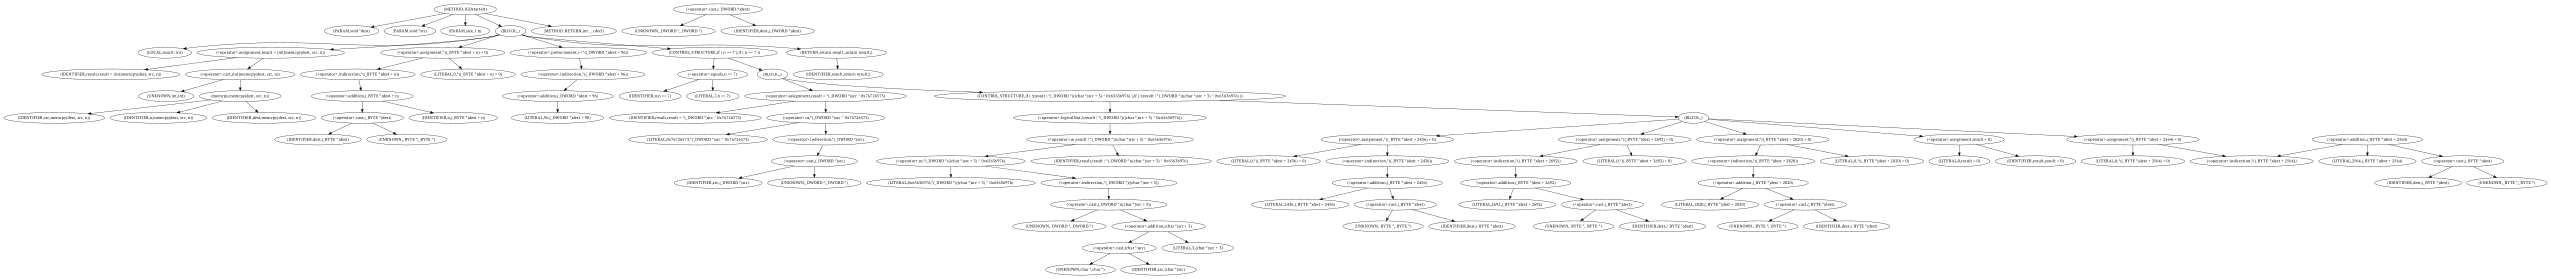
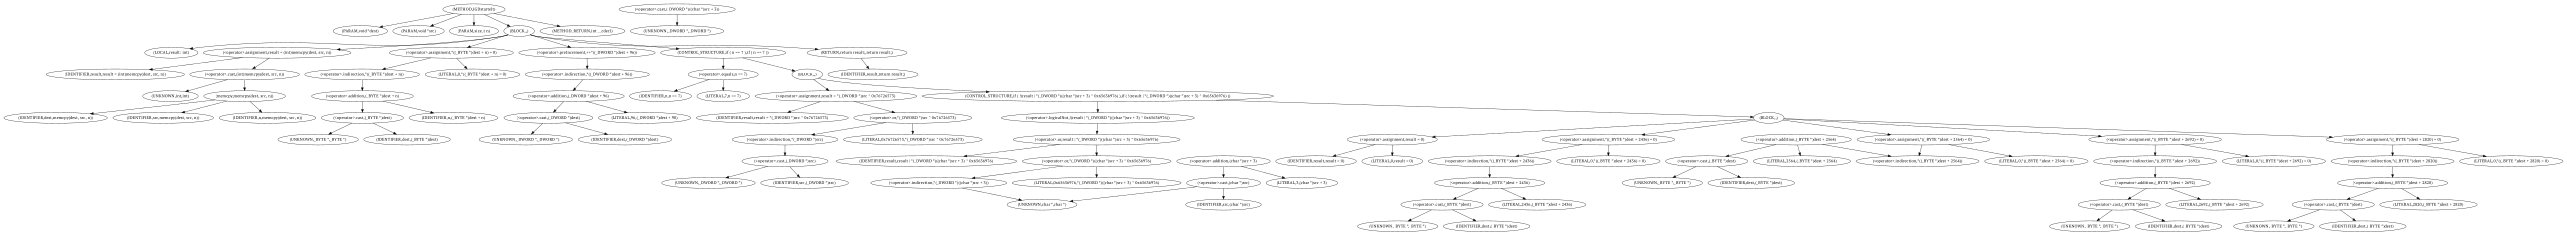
edge "(<operator>.addition,(_DWORD *)dest + 96)" -> "(<operator>.cast,(_DWORD *)dest)": added
edge "(<operator>.indirection,*(_DWORD *)((char *)src + 3))" -> "(<operator>.cast,(_DWORD *)((char *)src + 3))": now "(<operator>.indirection,*(_DWORD *)((char *)src + 3))" -> "(UNKNOWN,char *,char *)"
edge "(<operator>.cast,(_DWORD *)((char *)src + 3))" -> "(<operator>.addition,(char *)src + 3)": removed
